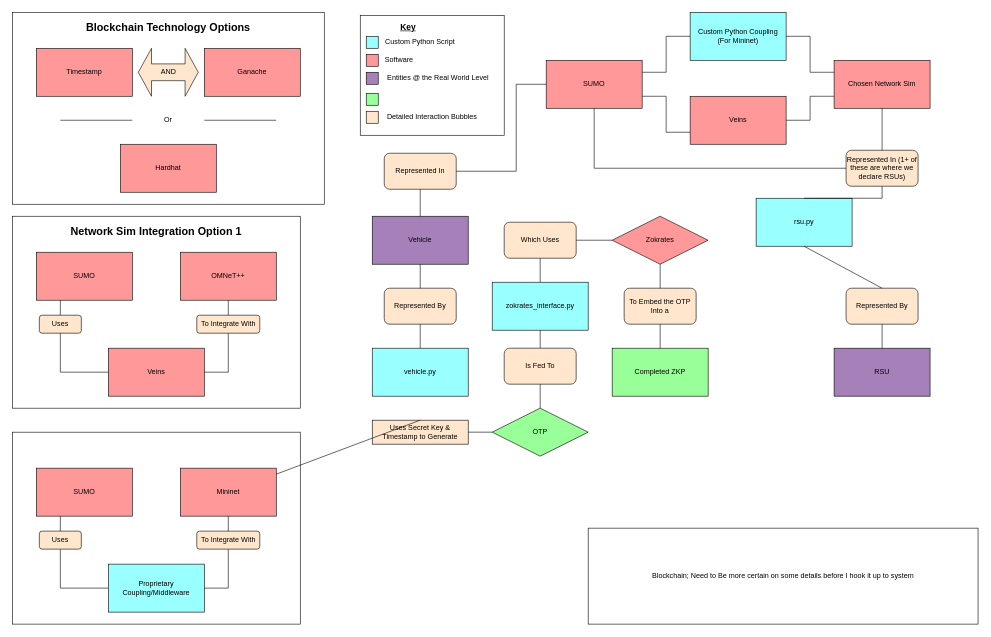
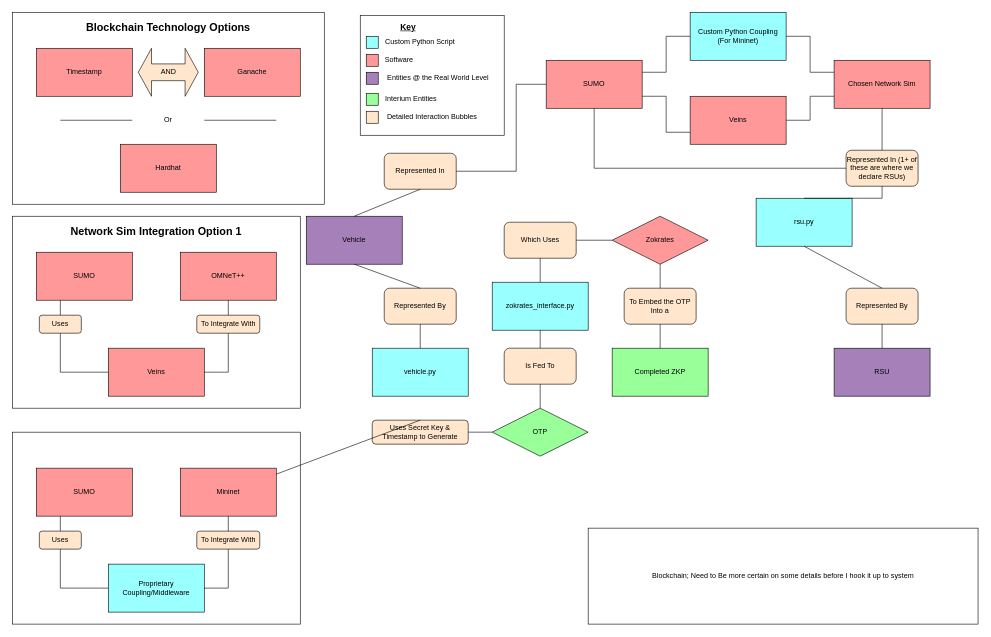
node "Interium Entities": added
node "Vehicle": moved (420, 240) -> (354, 240)
node "Uses Secret Key & Timestamp to Generate": shape rectangle -> rounded rectangle
